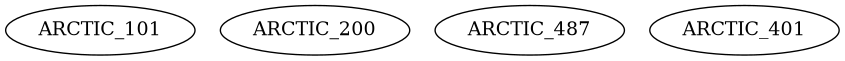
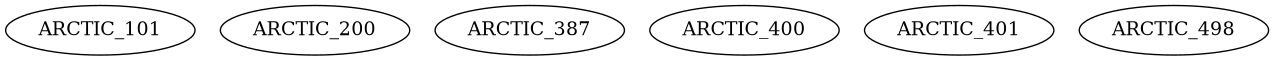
node "ARCTIC_487": label "ARCTIC_487" -> "ARCTIC_387"
node "ARCTIC_400": added
node "ARCTIC_498": added
